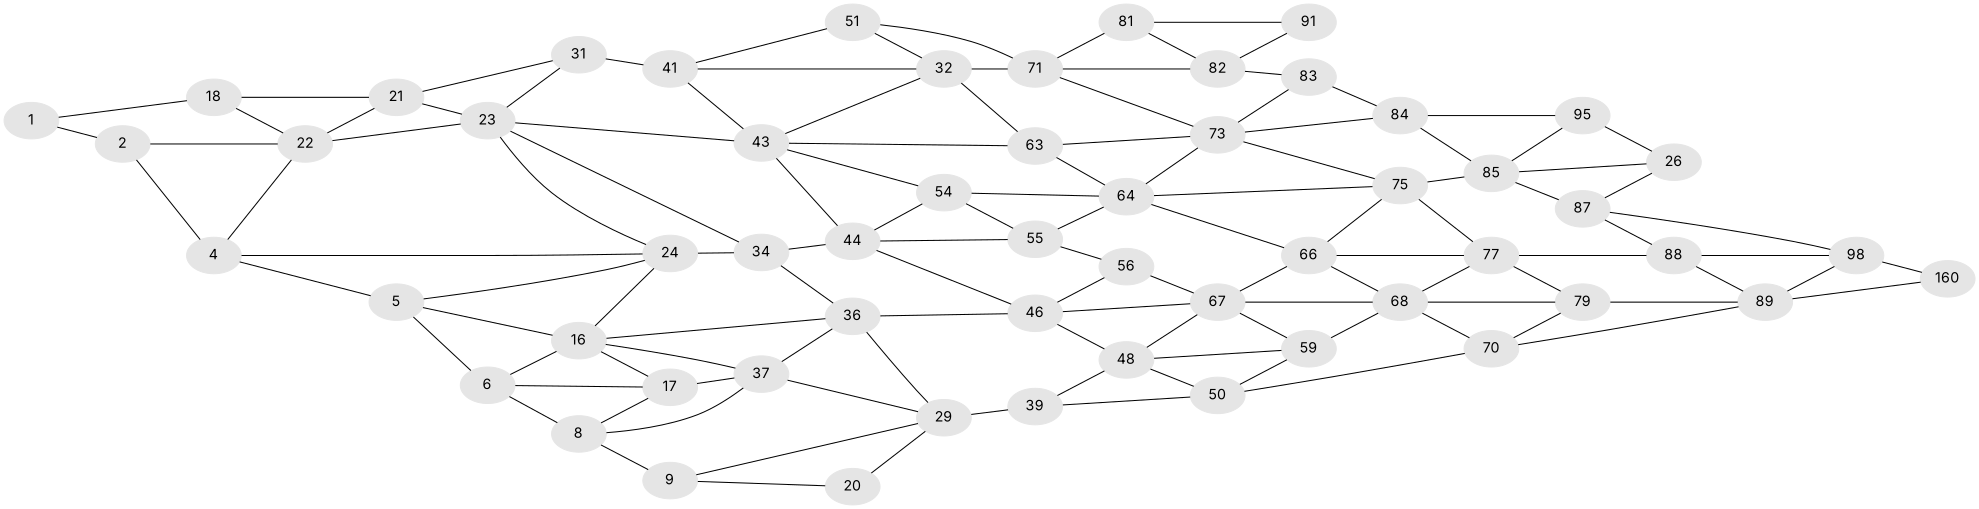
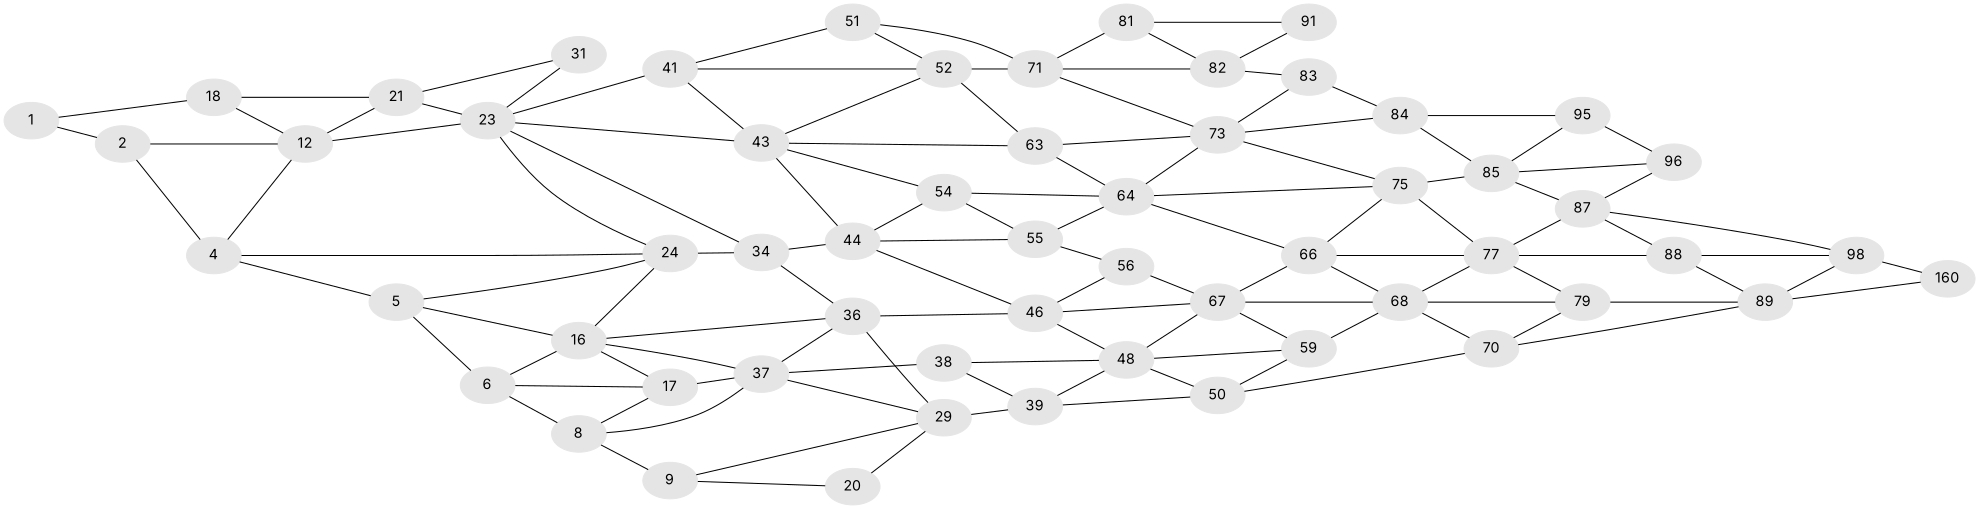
edge "31" -- "41": now "23" -- "41"
node "32": label "32" -> "52"
node "22": label "22" -> "12"
node "26": label "26" -> "96"
edge "87" -- "77": added
node "38": added
